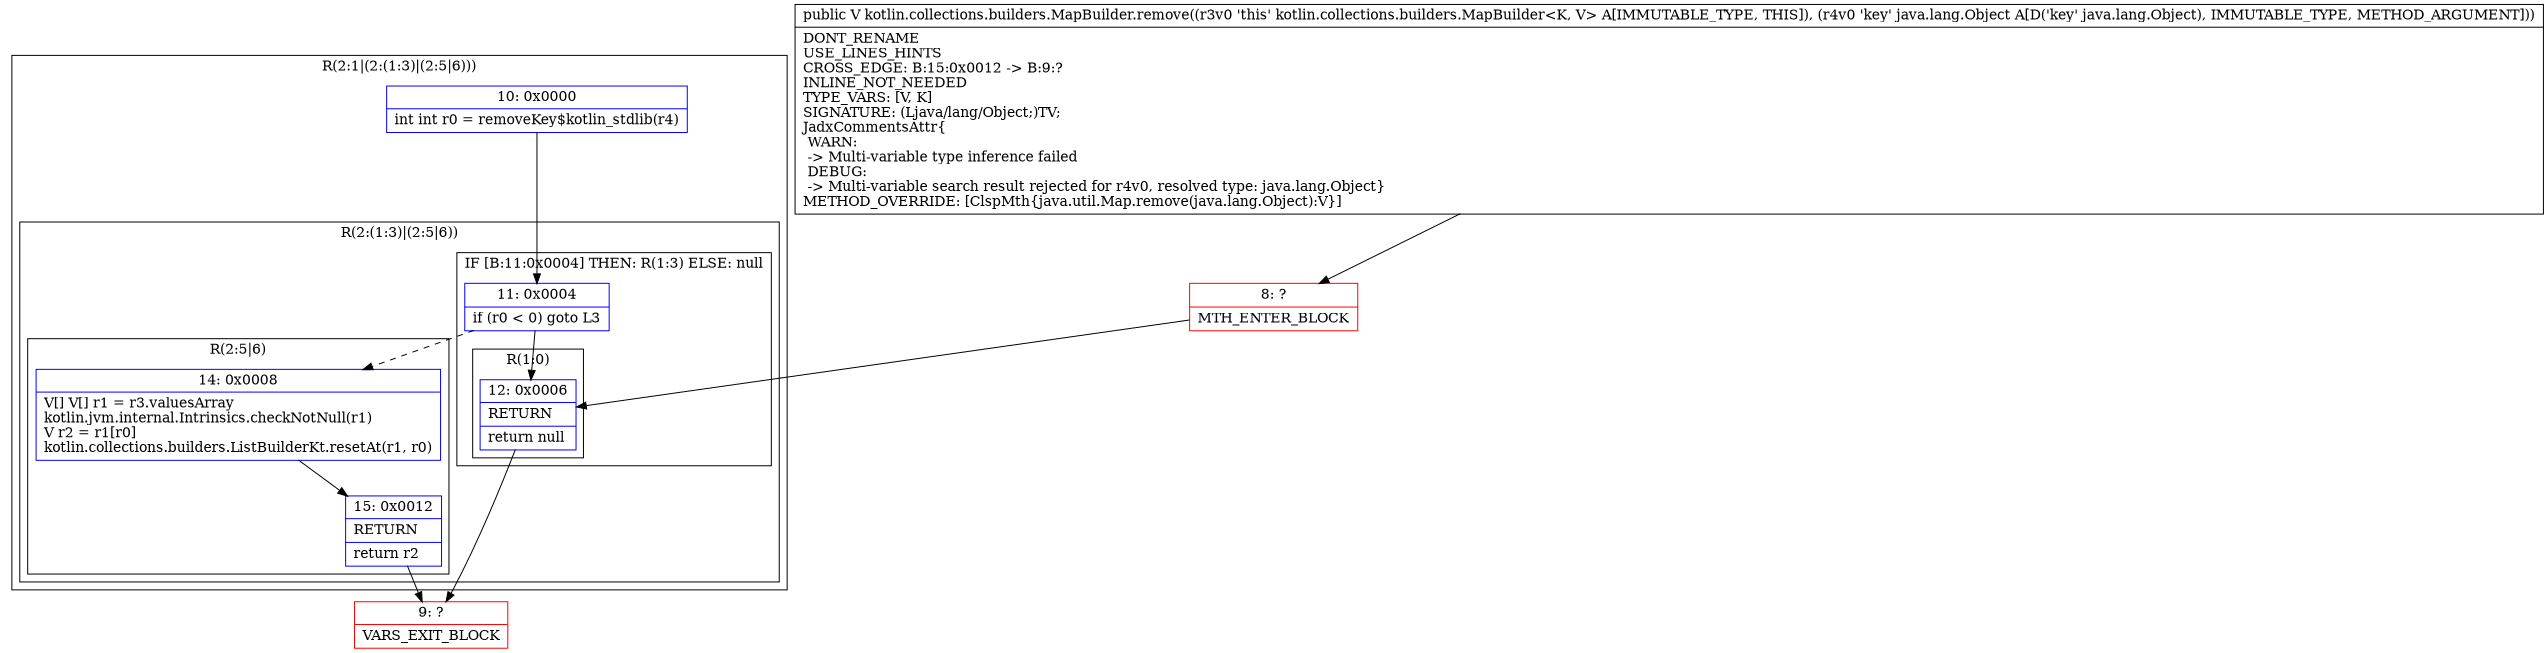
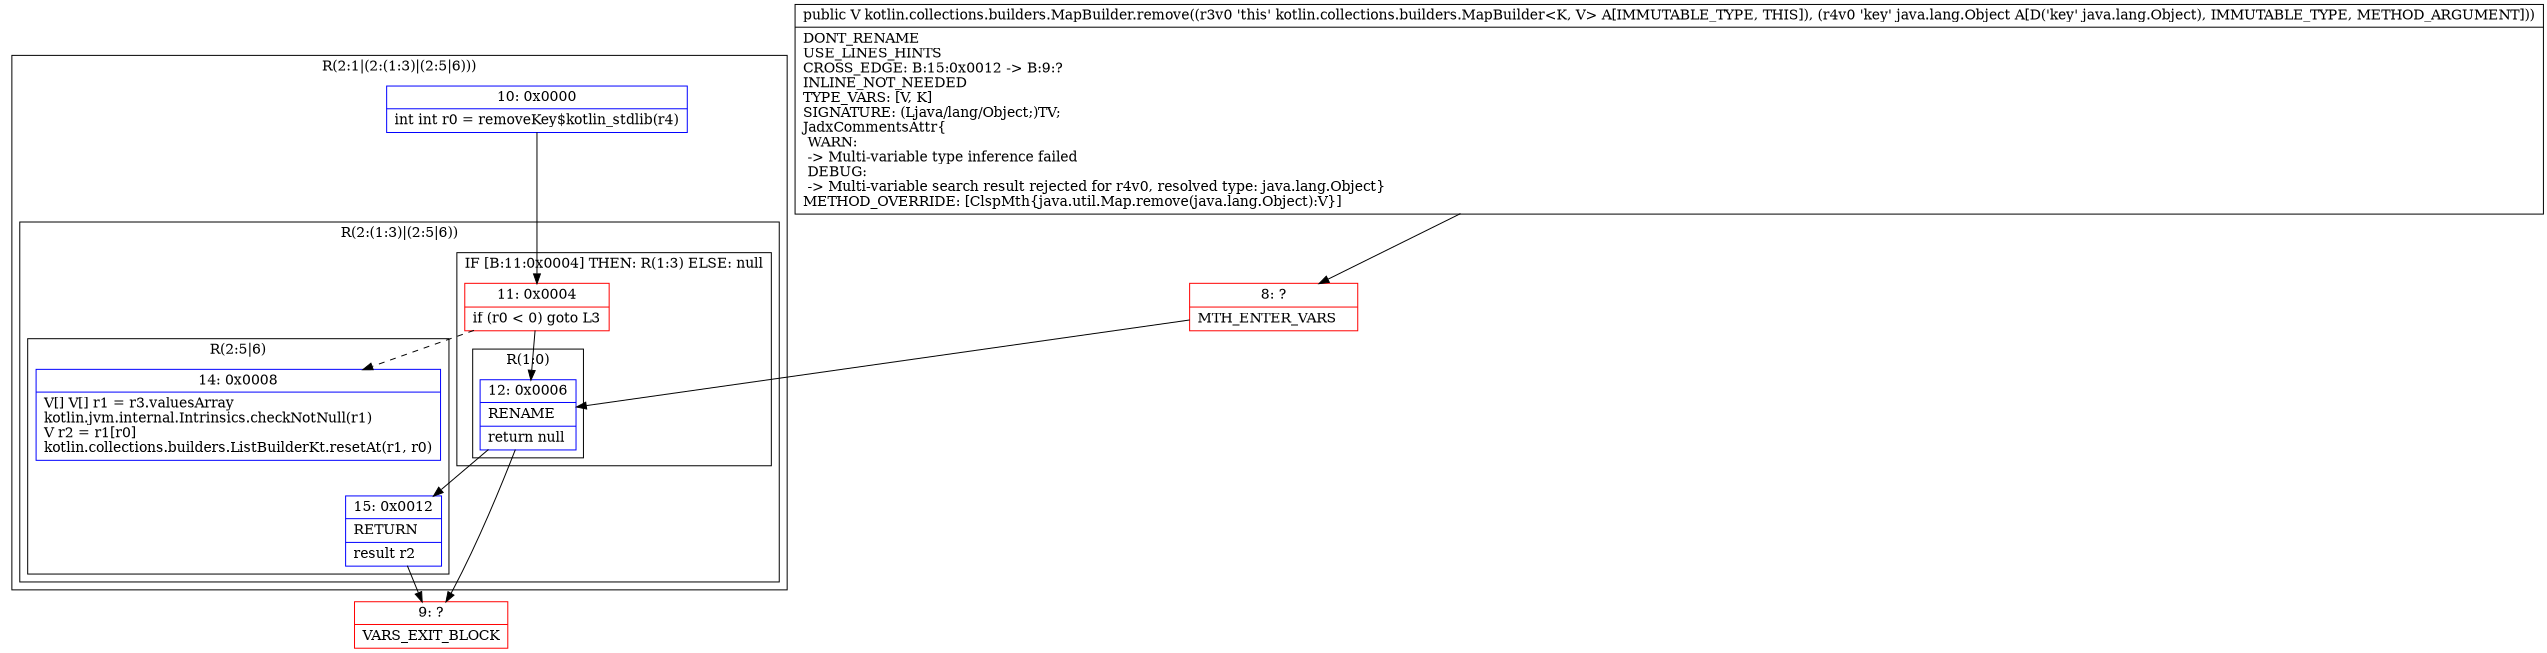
node "11: 0x0004": color blue -> red
node "8: ?": text "MTH_ENTER_BLOCK" -> "MTH_ENTER_VARS"
node "12: 0x0006": text "RETURN" -> "RENAME"
edge "14: 0x0008" -> "15: 0x0012": now "12: 0x0006" -> "15: 0x0012"
node "15: 0x0012": text "return r2" -> "result r2"
